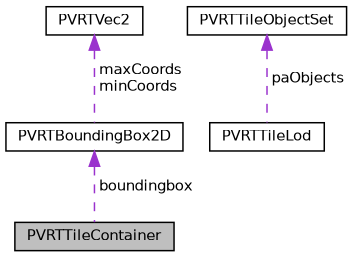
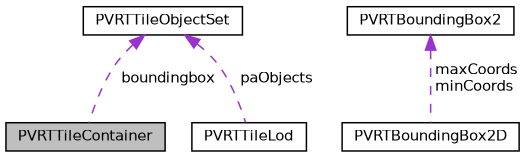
node "PVRTVec2": label "PVRTVec2" -> "PVRTBoundingBox2"
edge "PVRTTileContainer" -> "PVRTBoundingBox2D": now "PVRTTileContainer" -> "PVRTTileObjectSet"
